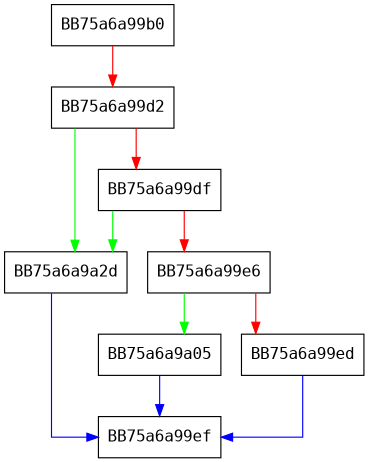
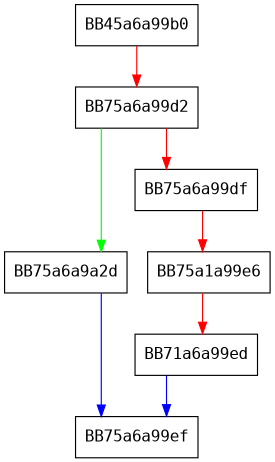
node "BB75a6a99b0": label "BB75a6a99b0" -> "BB45a6a99b0"
edge "BB75a6a99df" -> "BB75a6a9a2d": removed
node "BB75a6a99e6": label "BB75a6a99e6" -> "BB75a1a99e6"
node "BB75a6a9a05": removed
node "BB75a6a99ed": label "BB75a6a99ed" -> "BB71a6a99ed"
